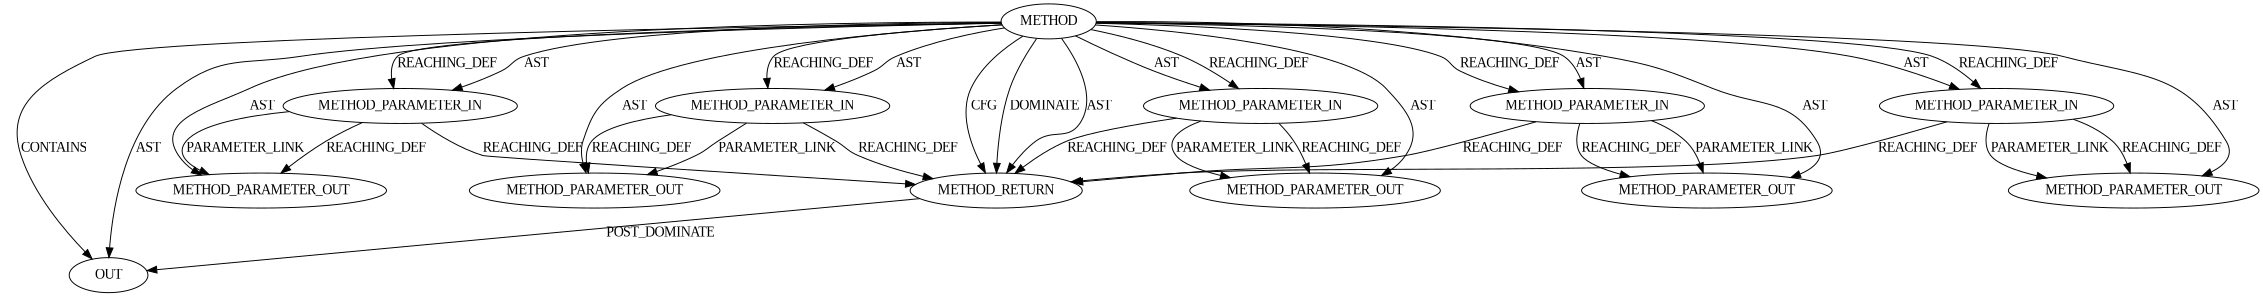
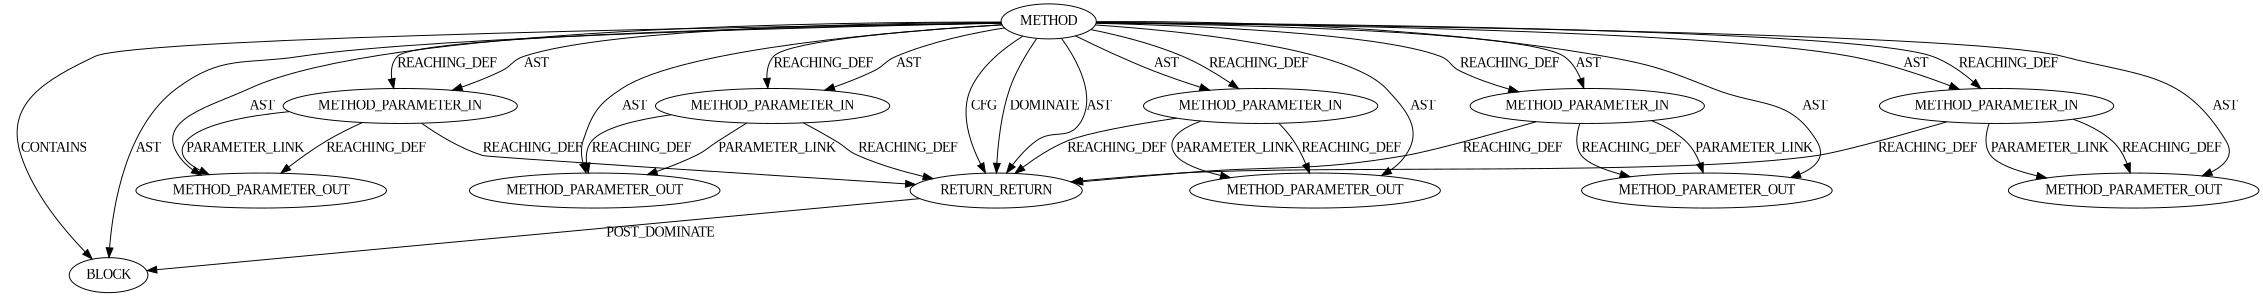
node "METHOD_RETURN": label "METHOD_RETURN" -> "RETURN_RETURN"
node "OUT": label "OUT" -> "BLOCK"
